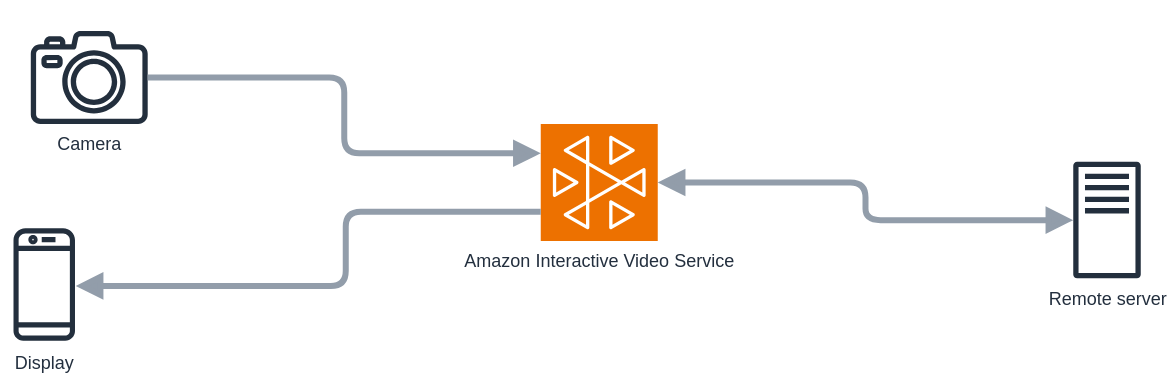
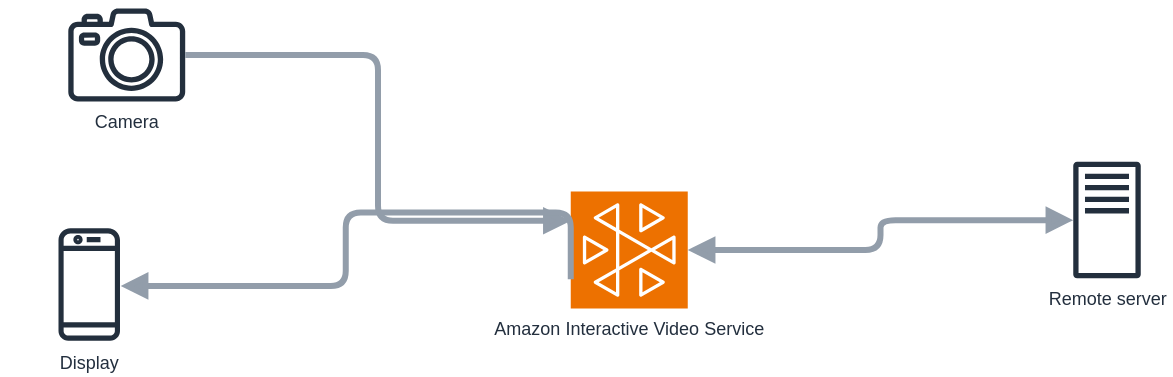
node "Camera": moved (89, 77) -> (127, 55)
node "Amazon Interactive Video Service": moved (599, 182) -> (629, 250)
node "Display": moved (44, 284) -> (89, 284)
